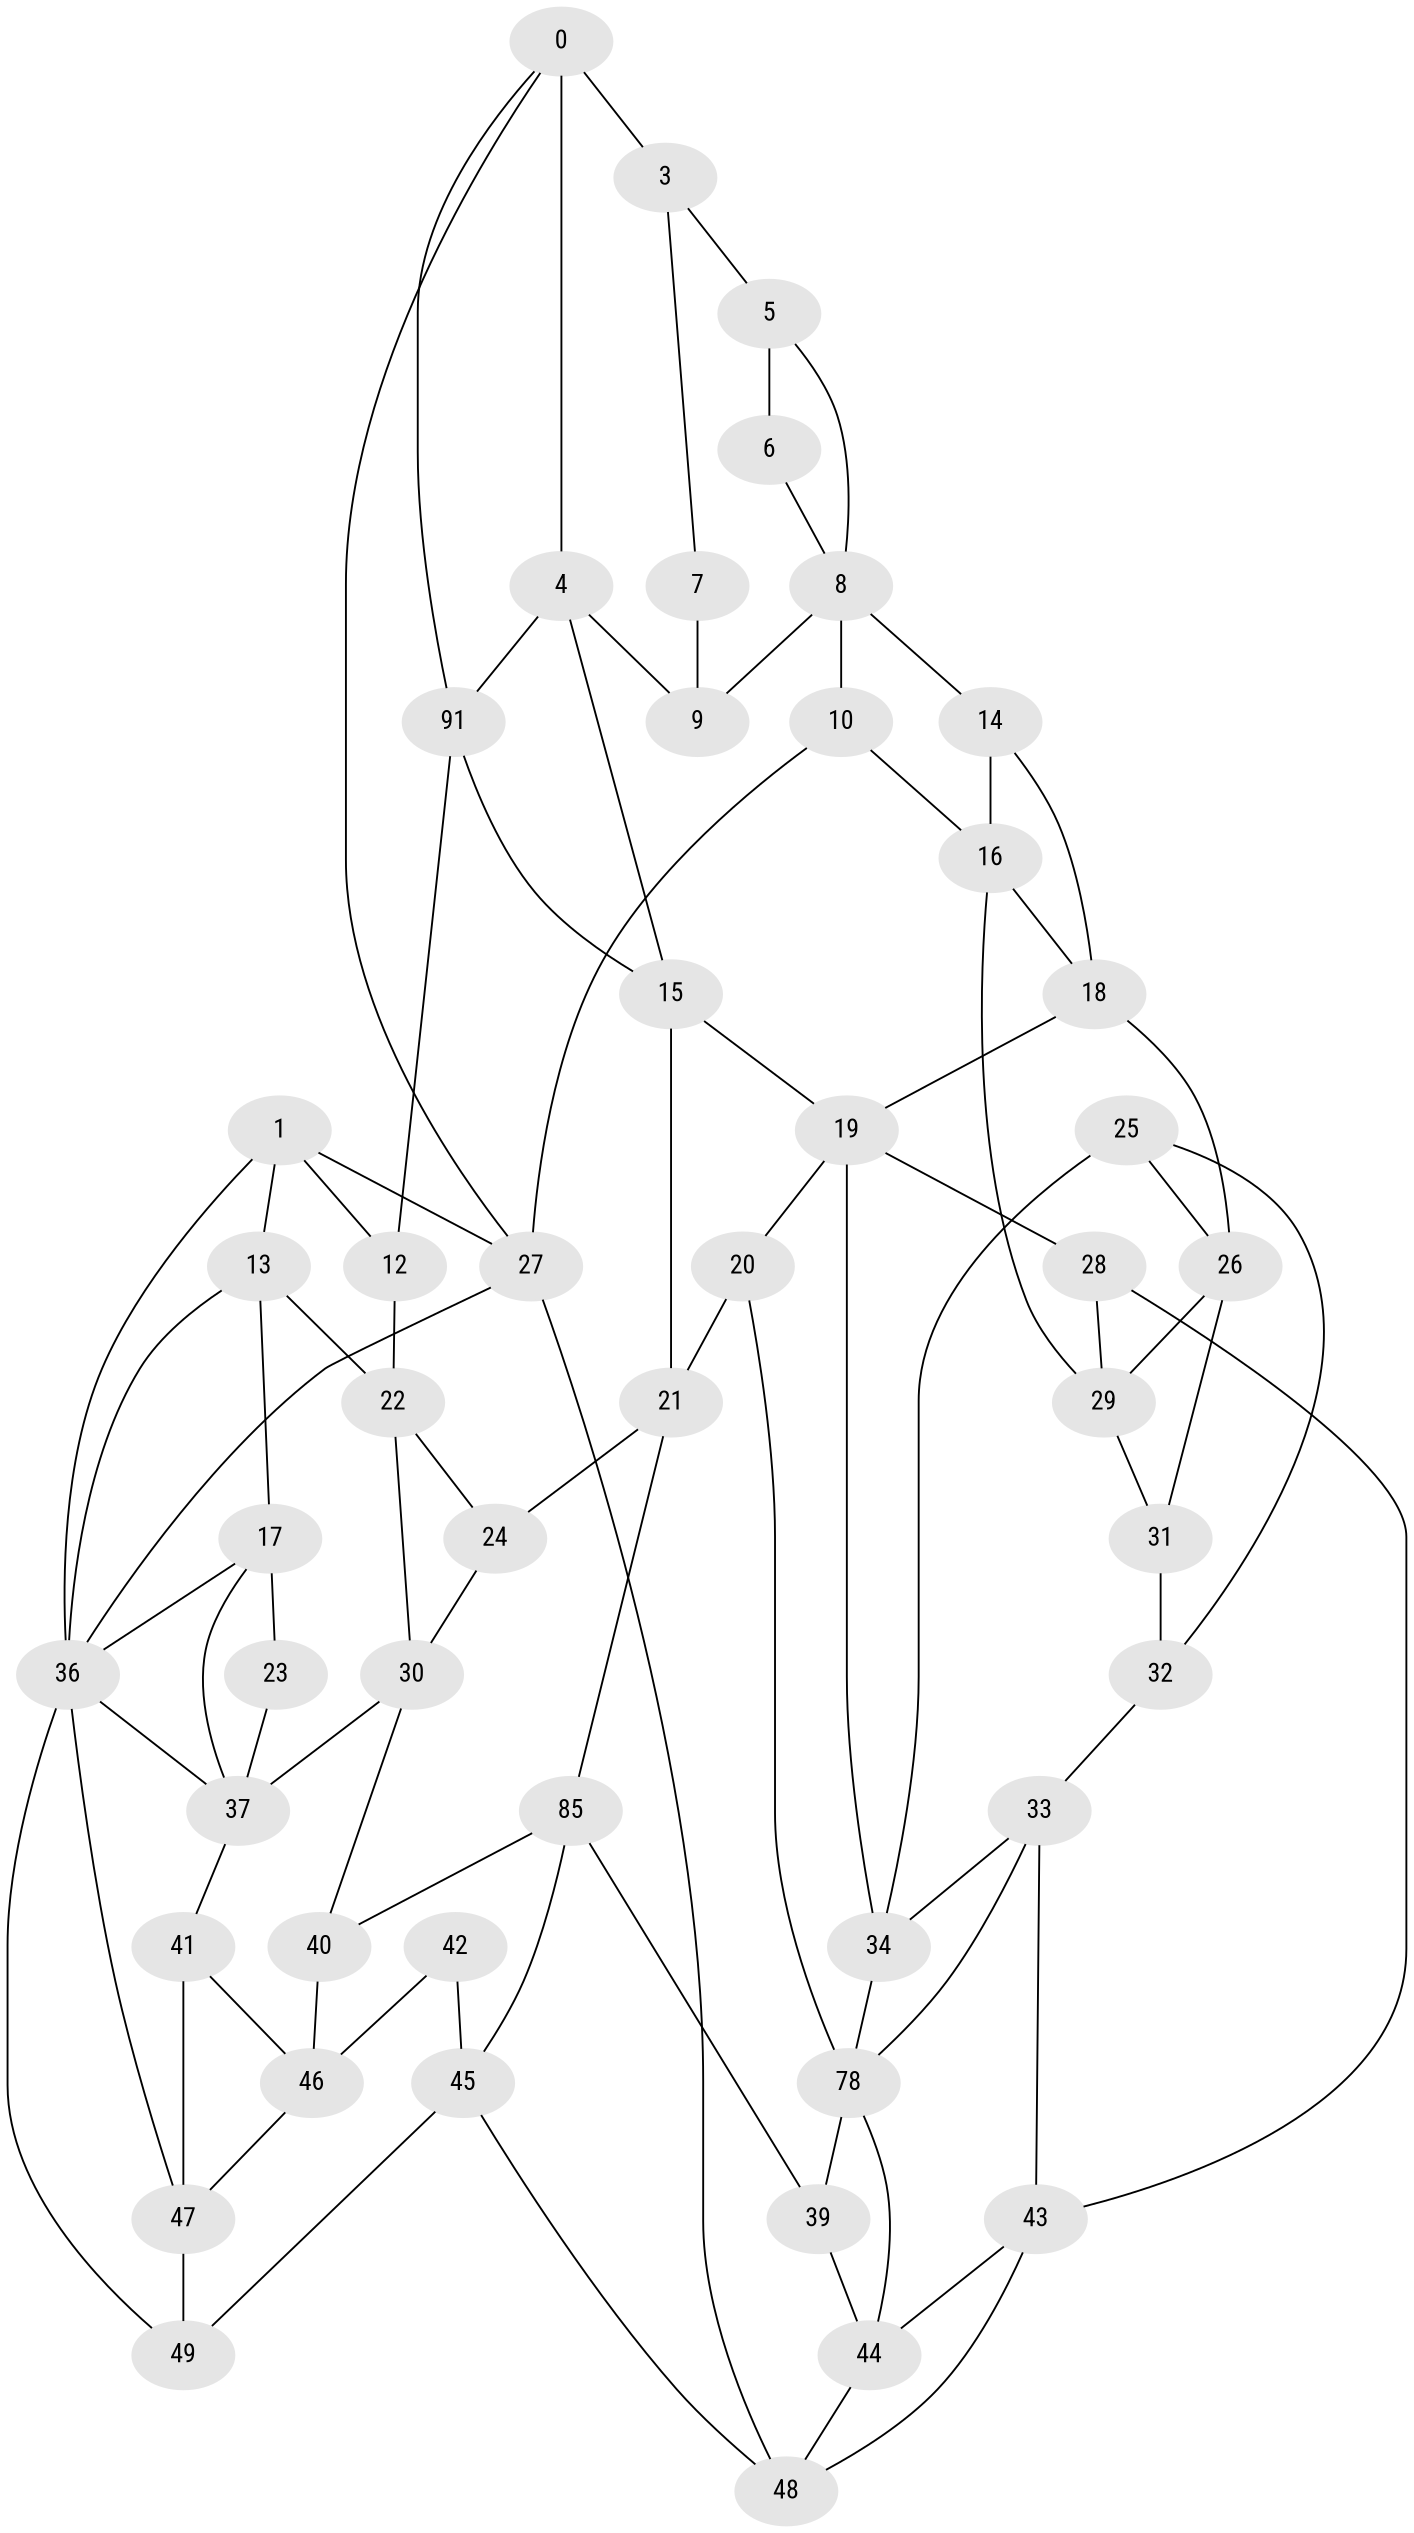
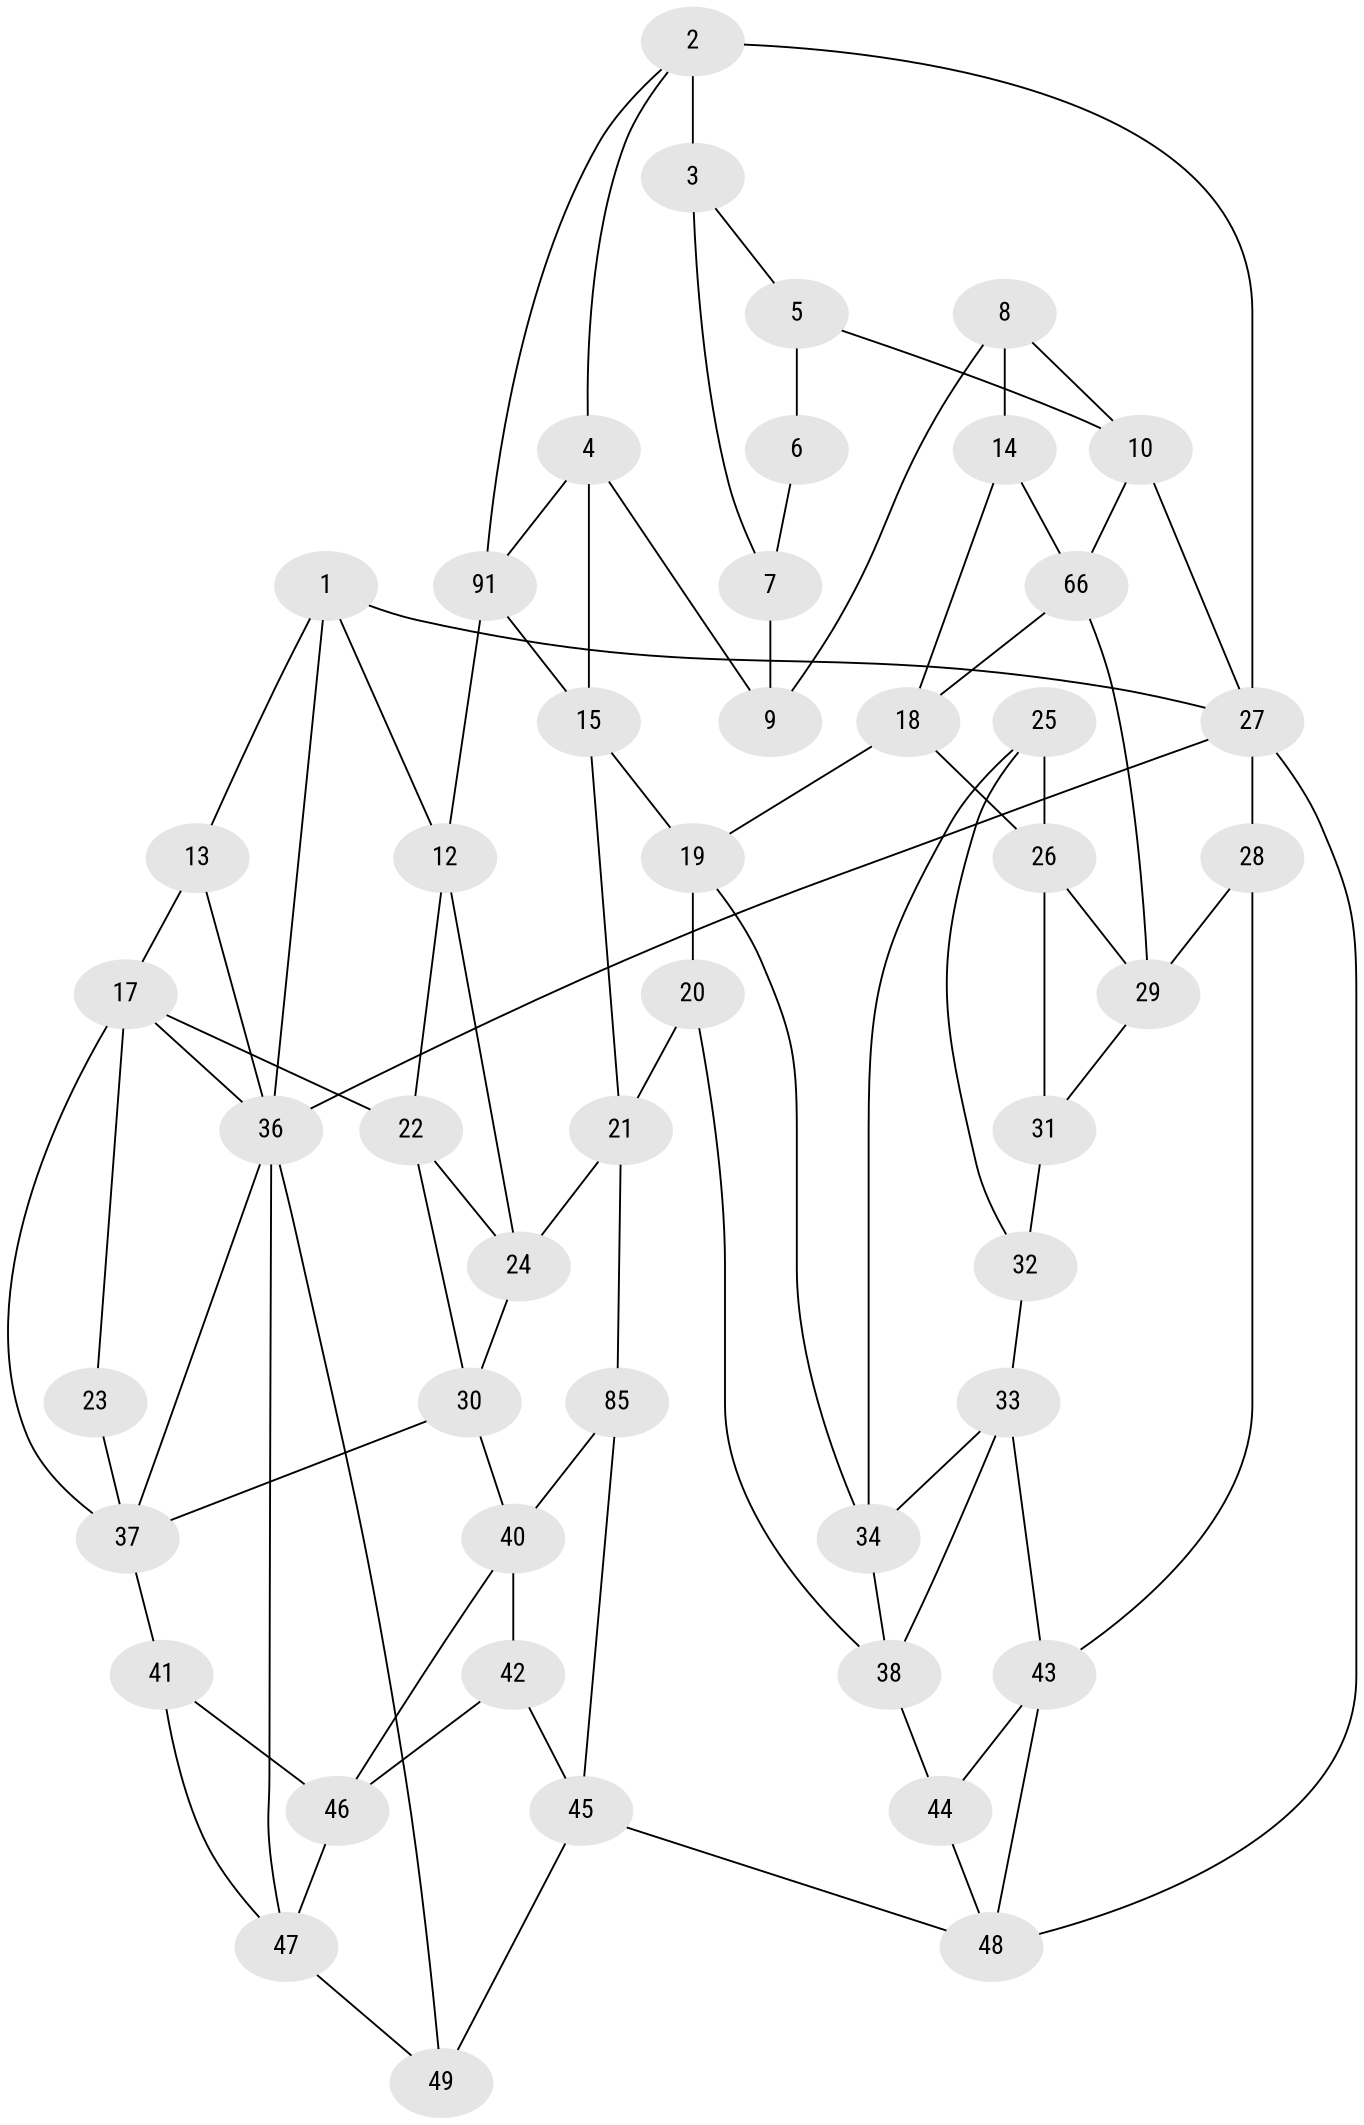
node "0": label "0" -> "2"
edge "5" -- "8": now "5" -- "10"
edge "6" -- "8": now "6" -- "7"
node "16": label "16" -> "66"
edge "12" -- "24": added
edge "19" -- "28": now "27" -- "28"
edge "13" -- "22": now "17" -- "22"
edge "40" -- "42": added
node "78": label "78" -> "38"
node "39": removed
